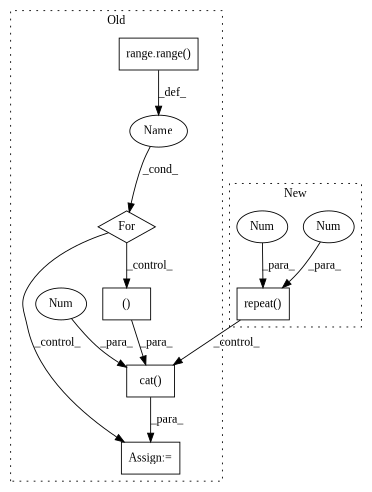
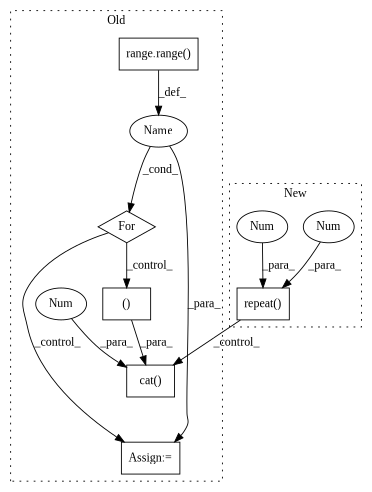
edge "cat()" -> "Assign:=": now "Name" -> "Assign:="
